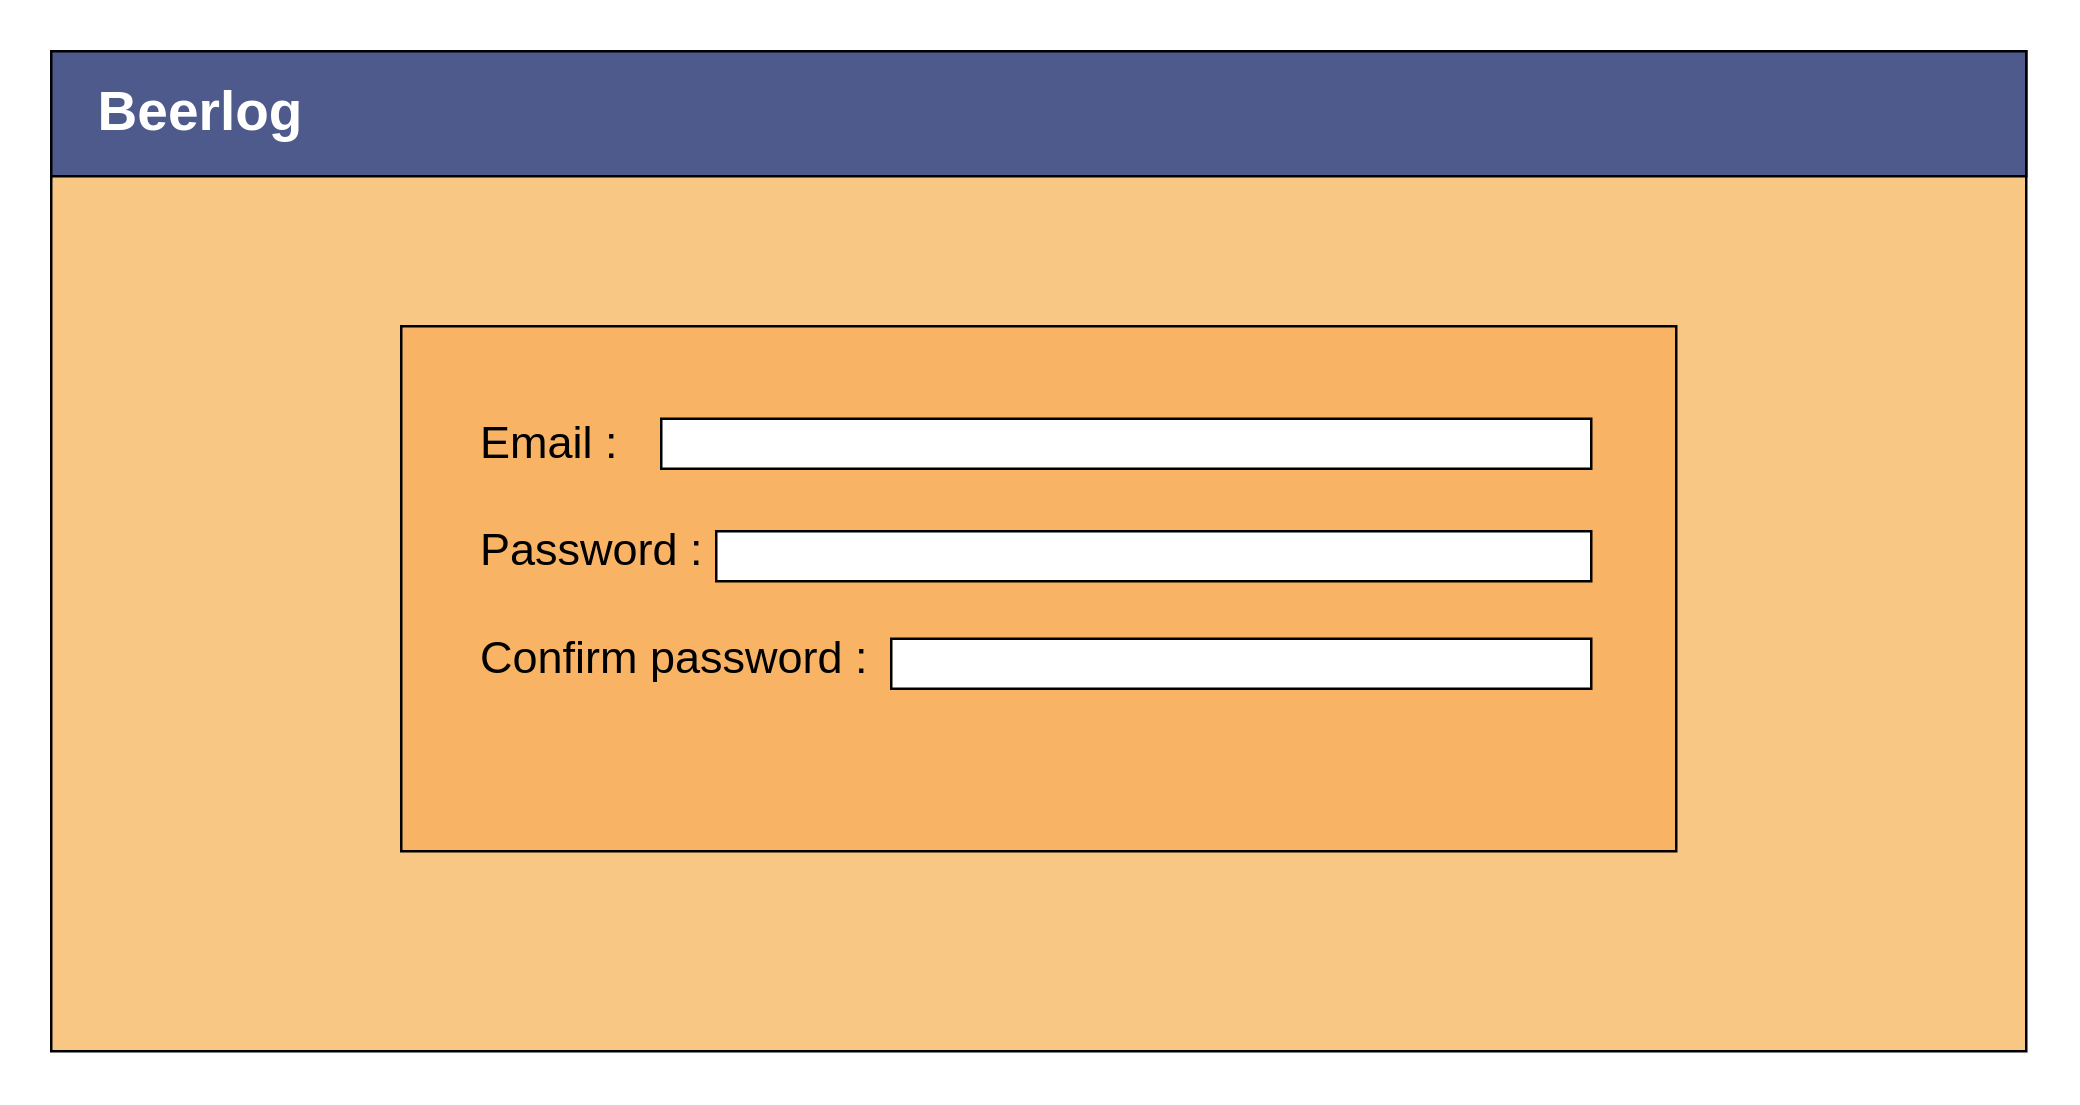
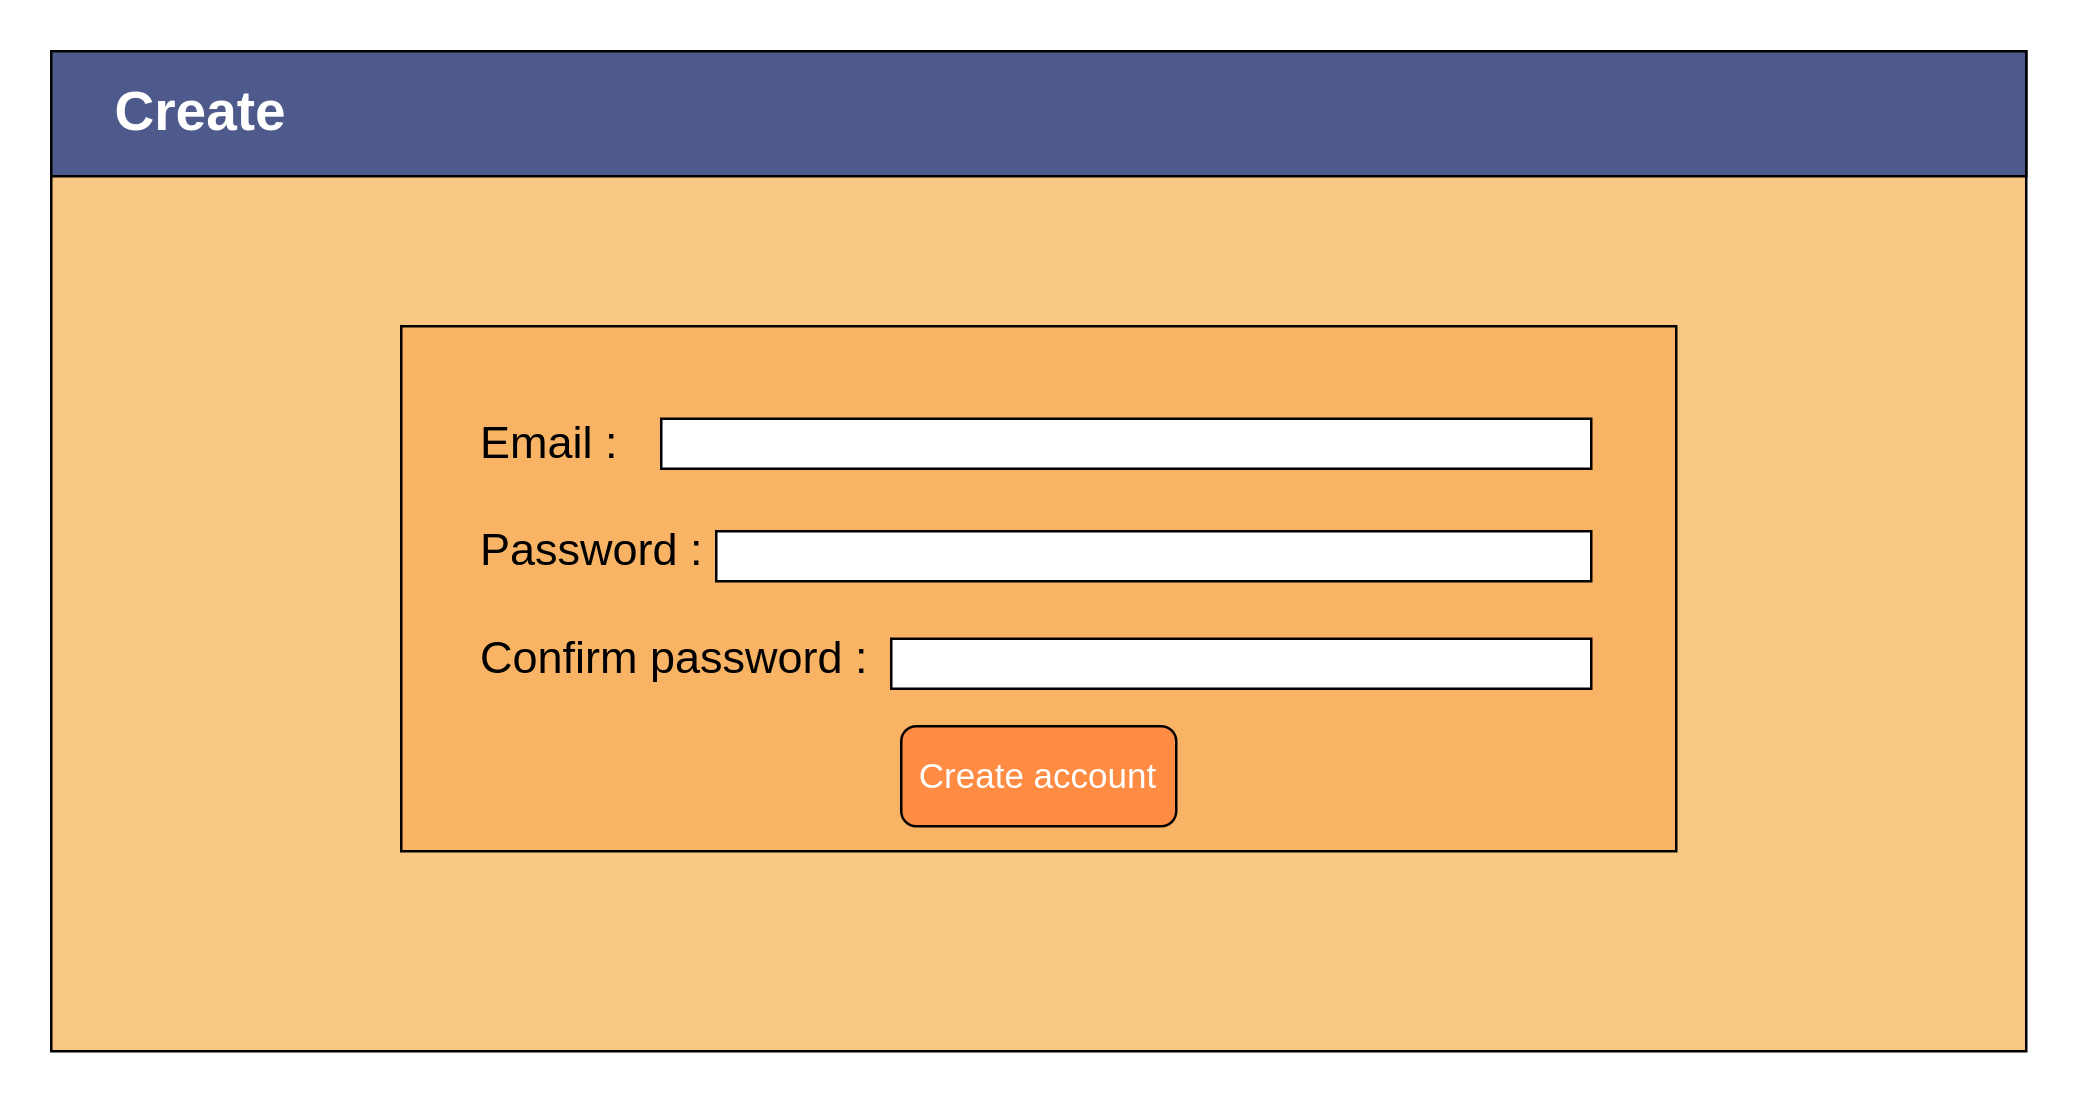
node "Beerlog": label "Beerlog" -> "Create"
node "Create account": added
